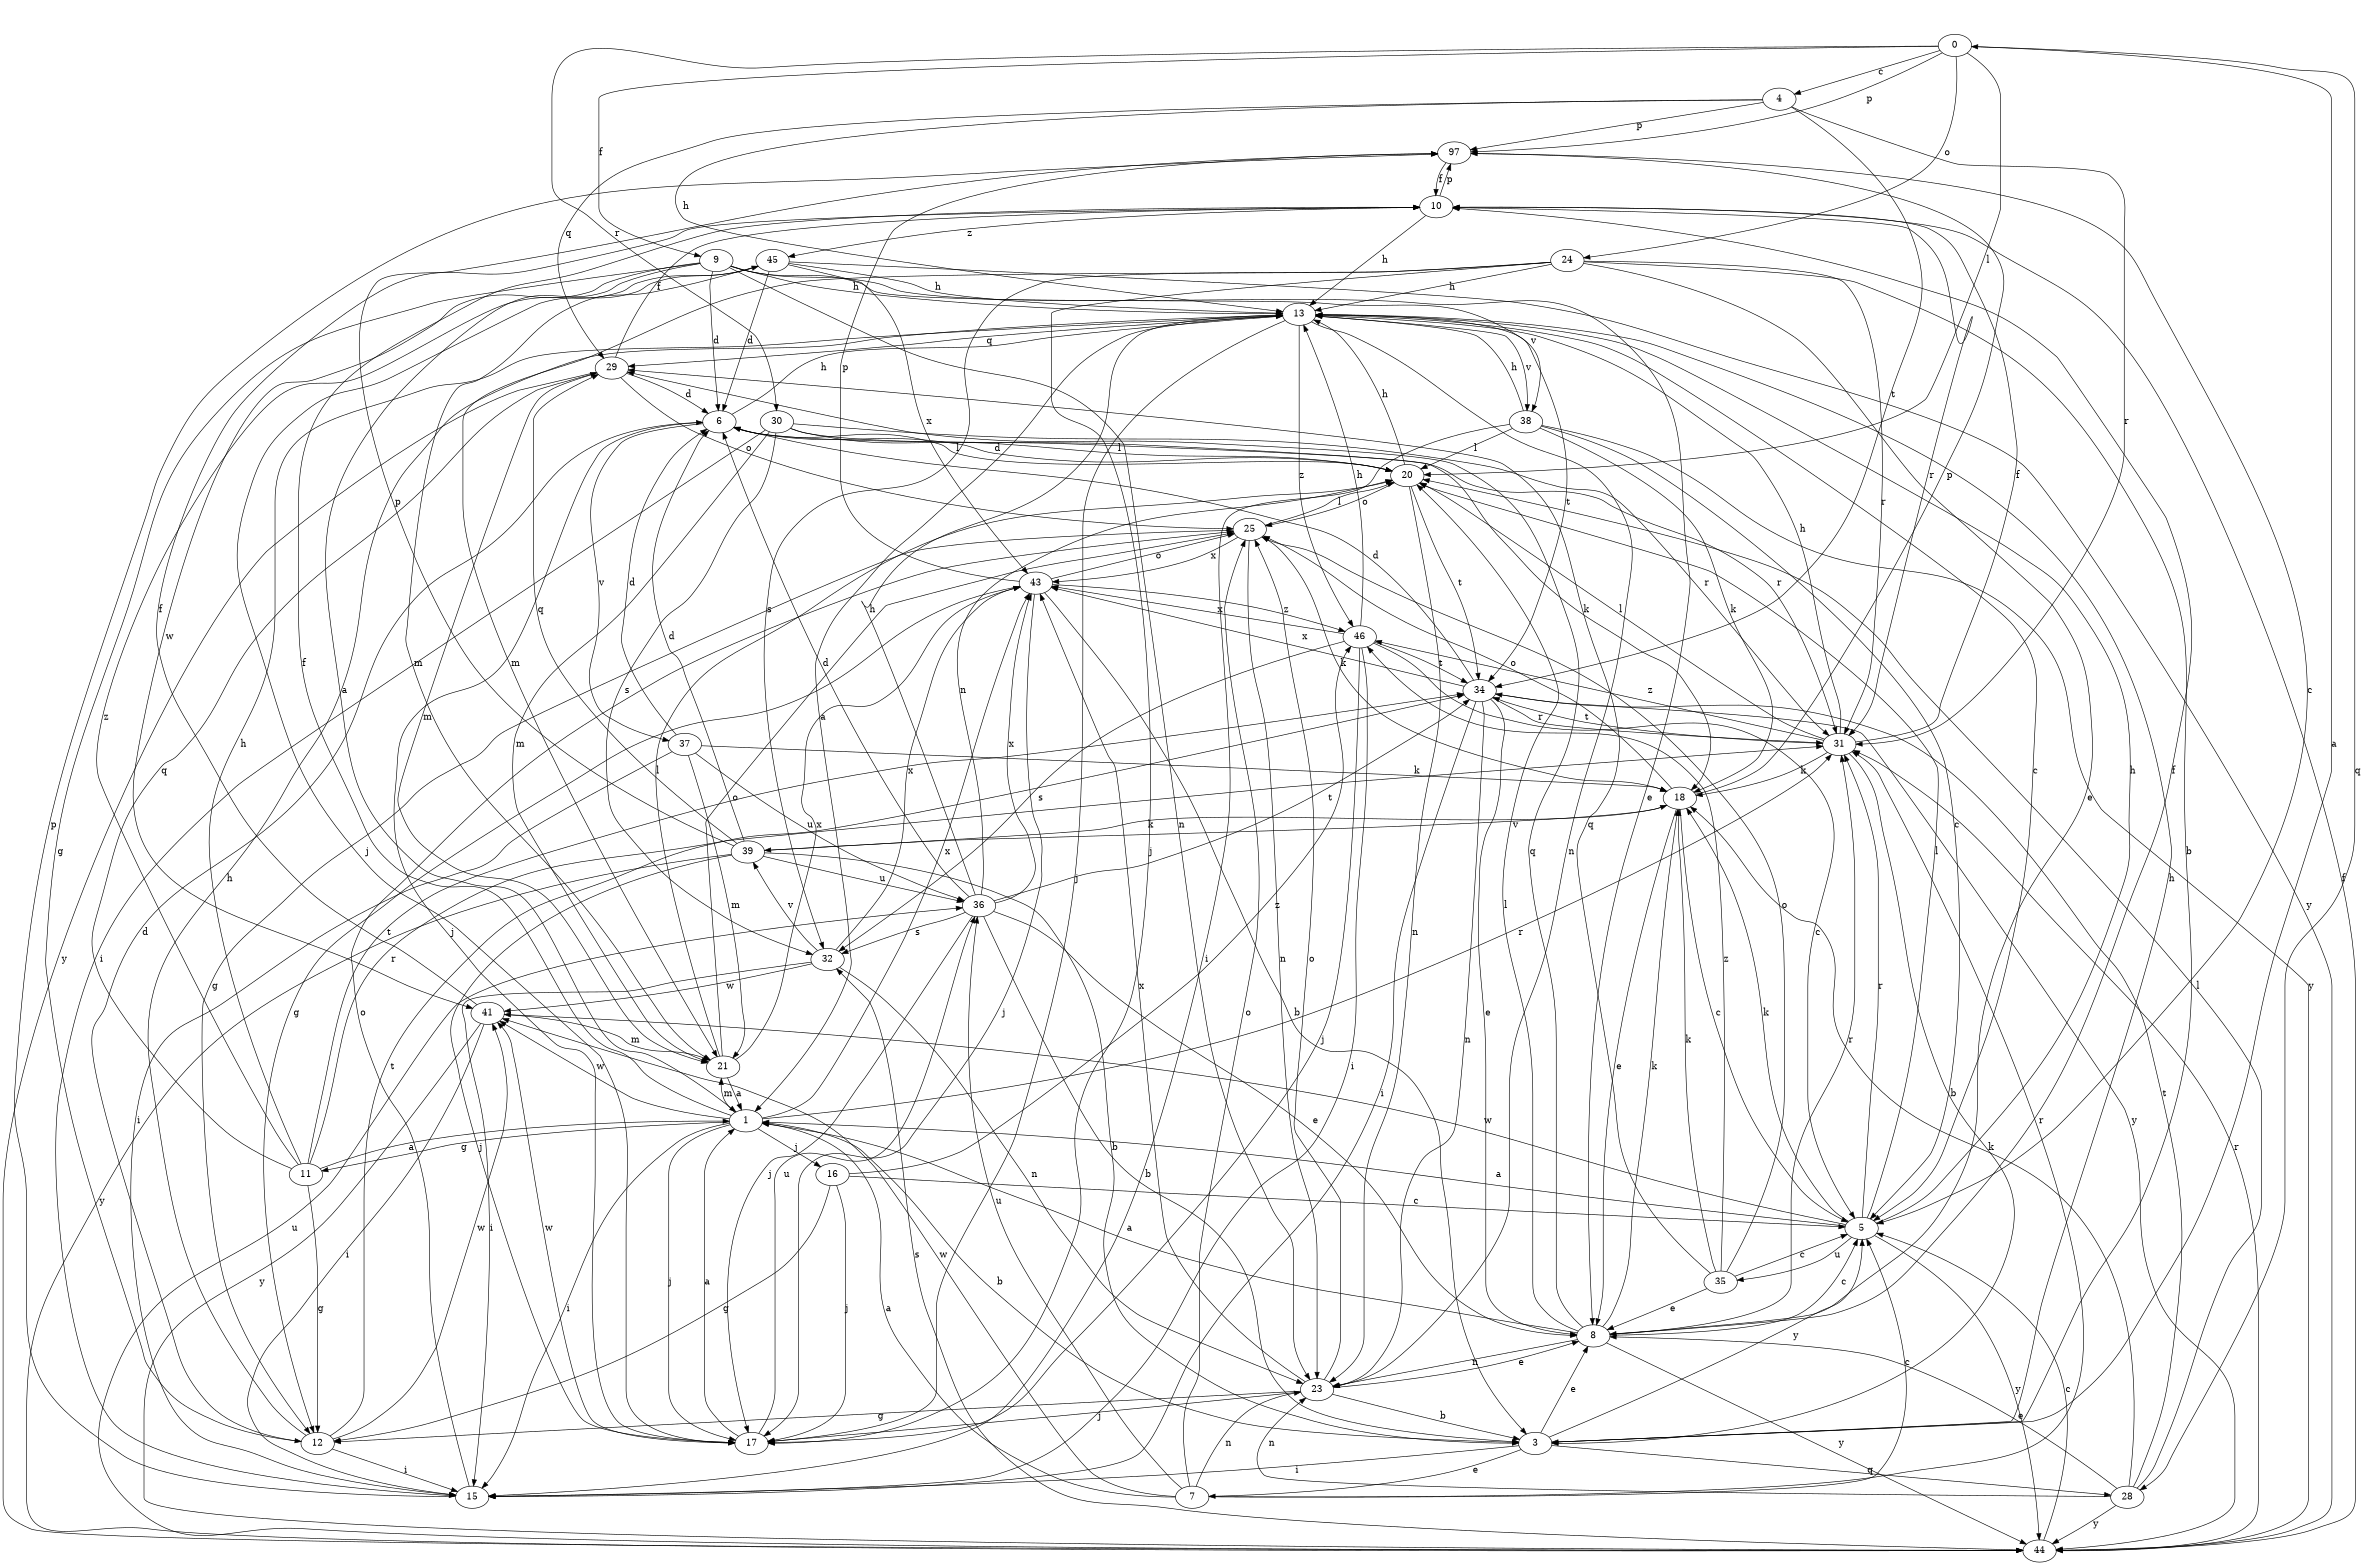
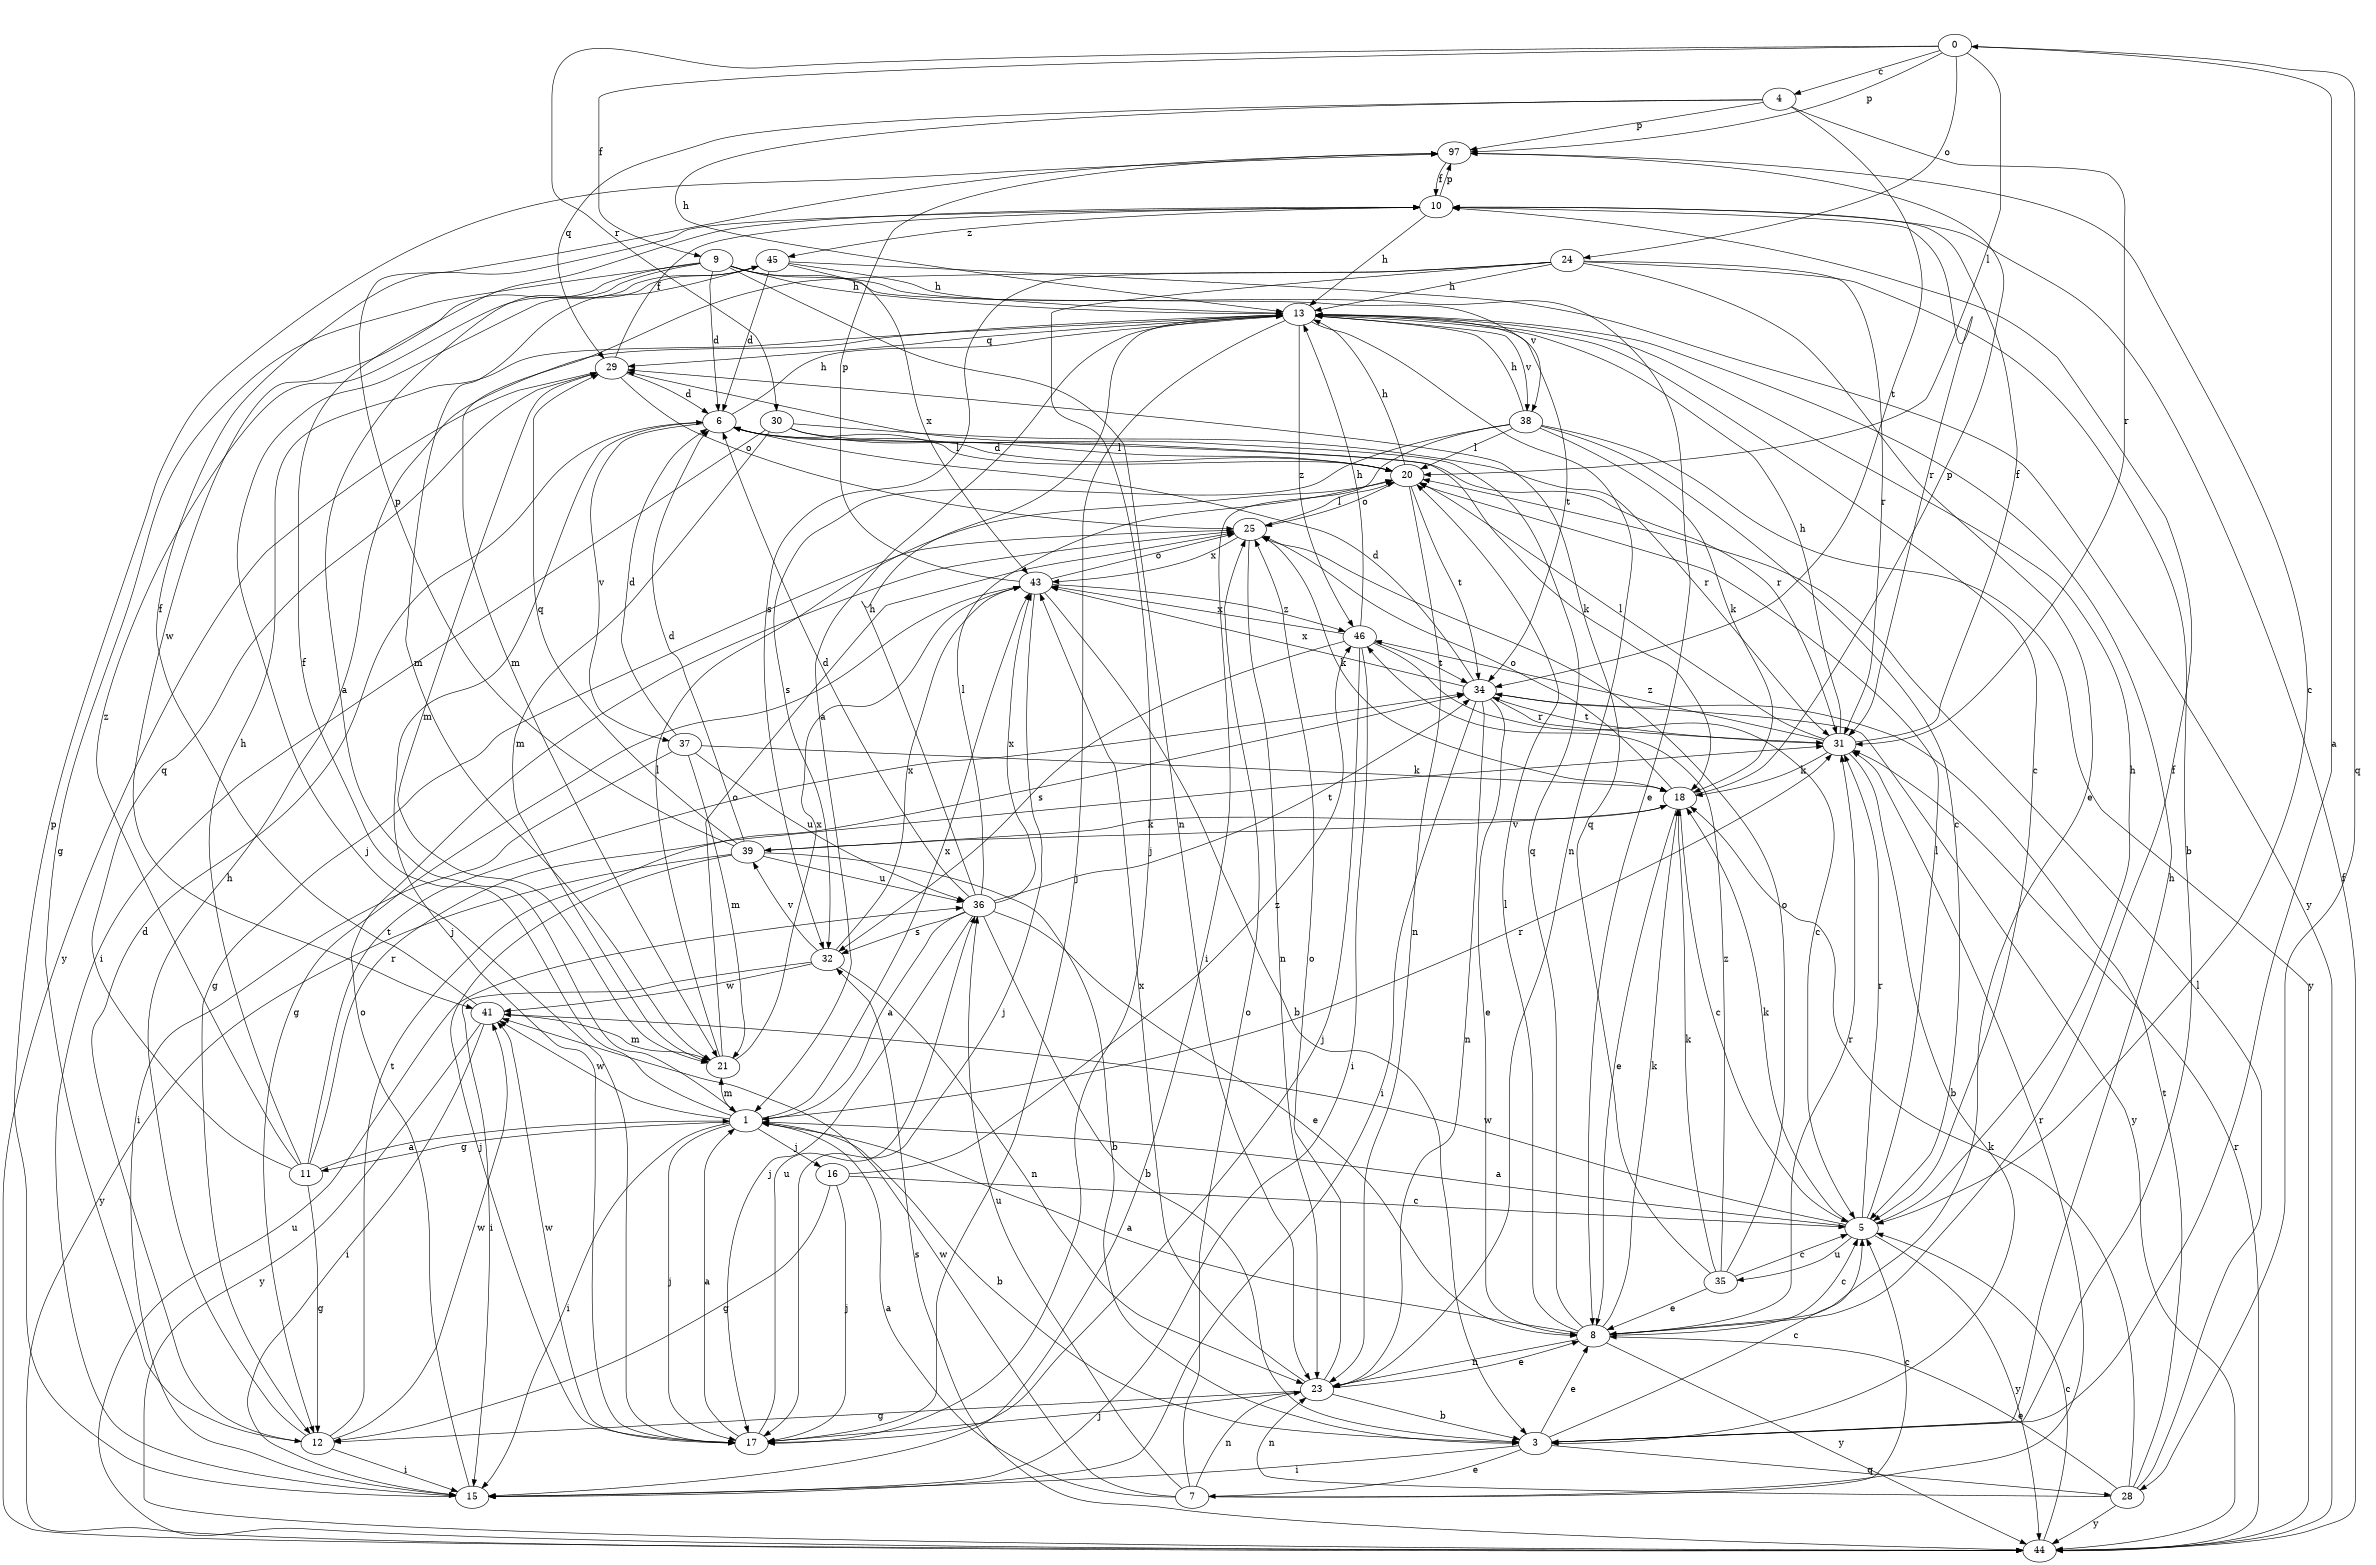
edge "36" -> "20": label "n" -> "l"
edge "30" -> "32": now "38" -> "32"
edge "21" -> "1": now "36" -> "1"
edge "3" -> "5": label "y" -> "c"
